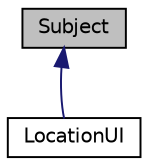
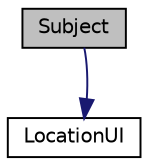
edge "LocationUI" -> "Subject": reversed
